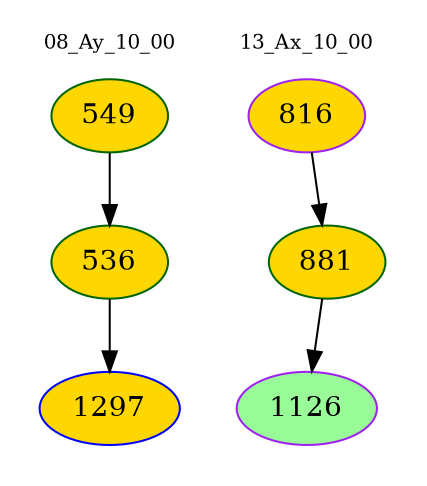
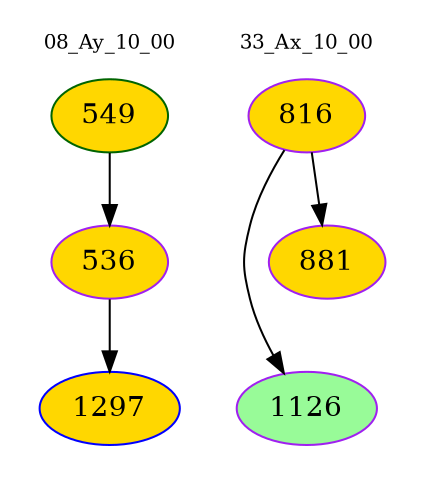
cluster "13_Ax_10_00": label "13_Ax_10_00" -> "33_Ax_10_00"
node "536": color darkgreen -> purple
node "881": color darkgreen -> purple
edge "881" -> "1126": now "816" -> "1126"
